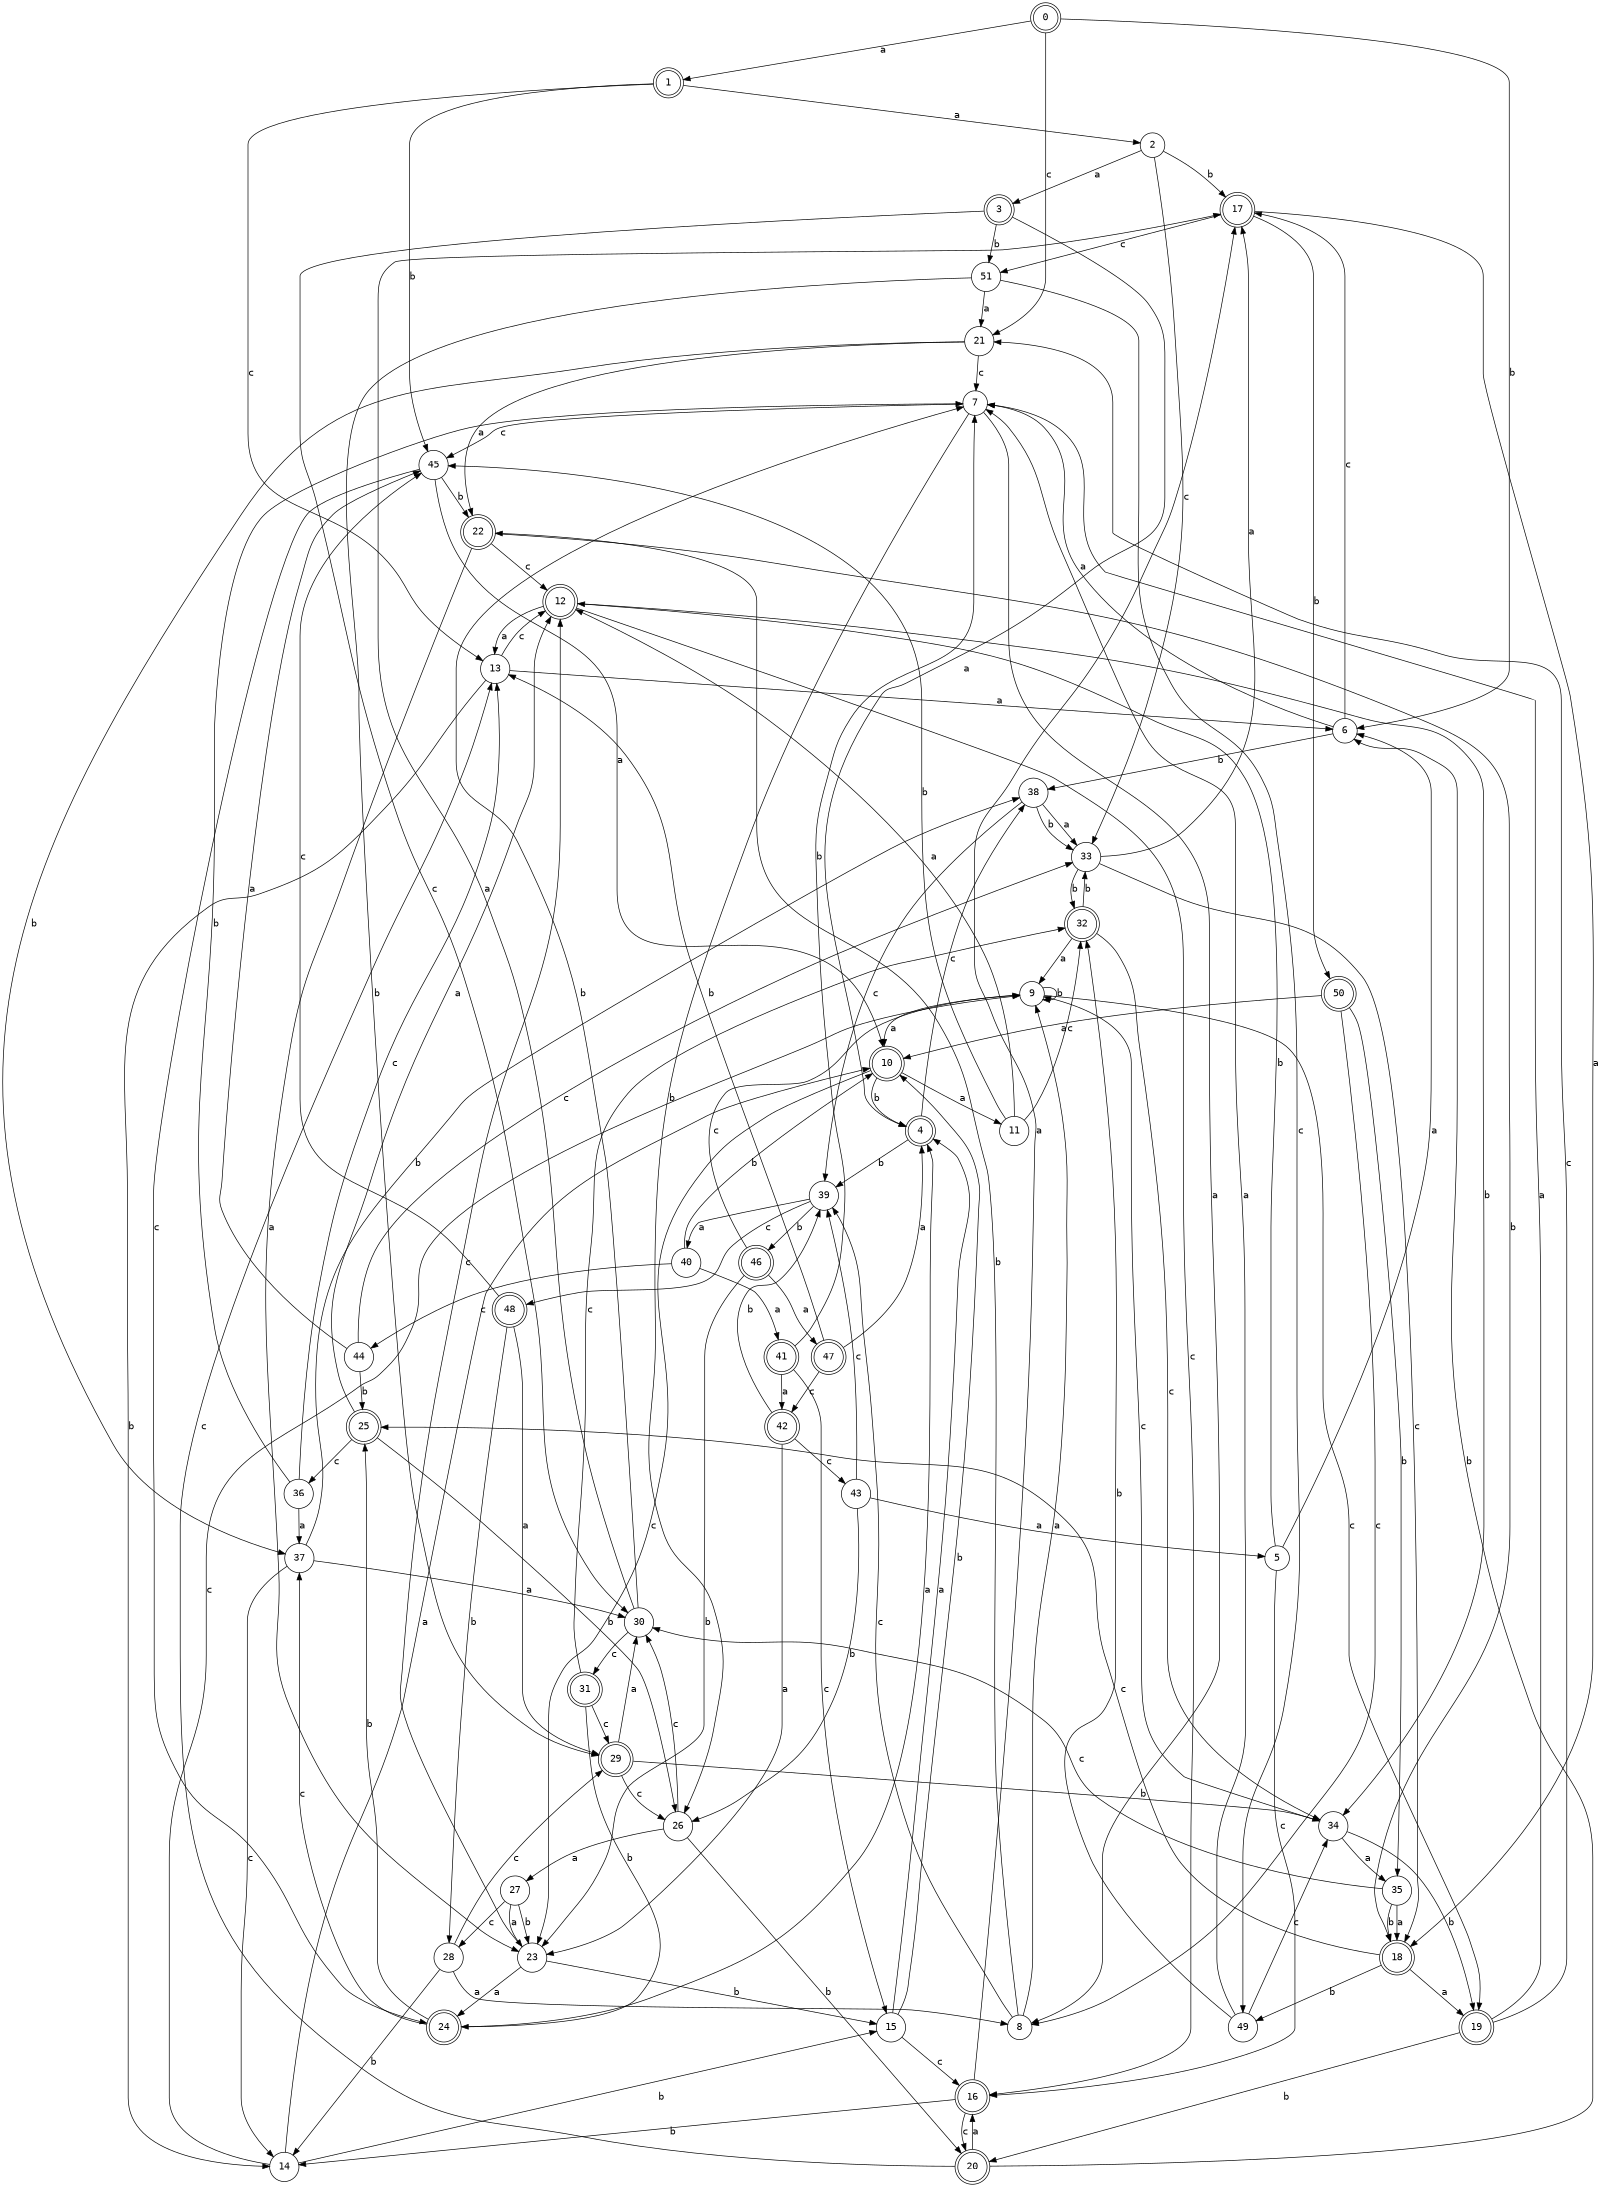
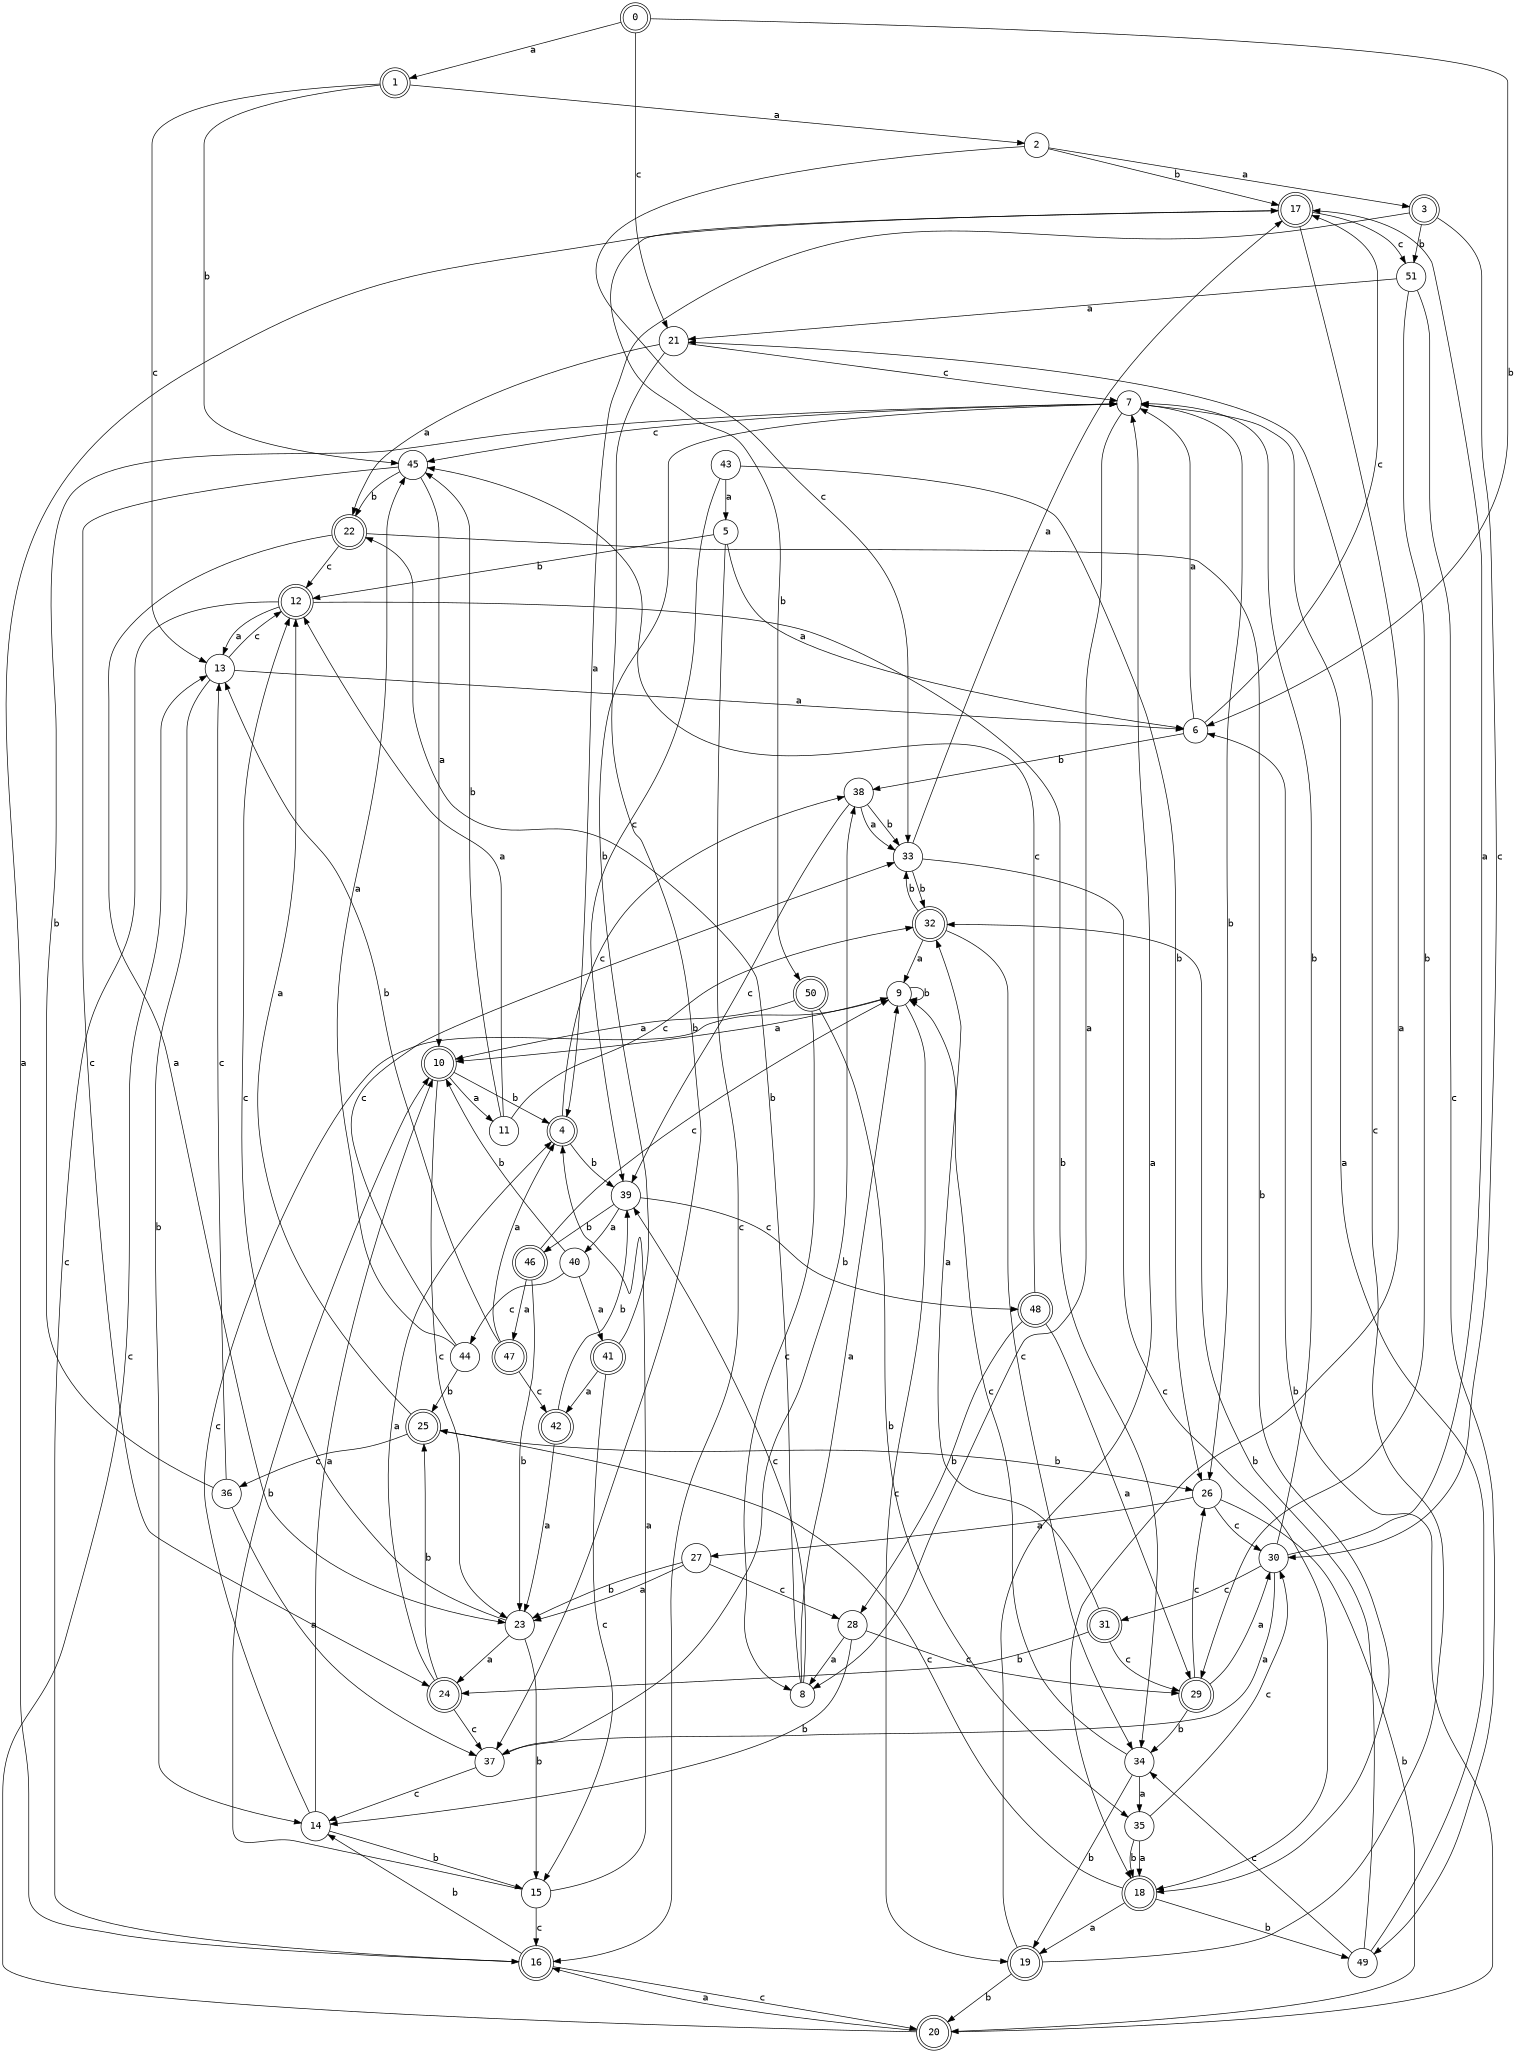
edge "31" -> "32": label "c" -> "a"
edge "42" -> "43": removed, label "c"
edge "37" -> "30": reversed
